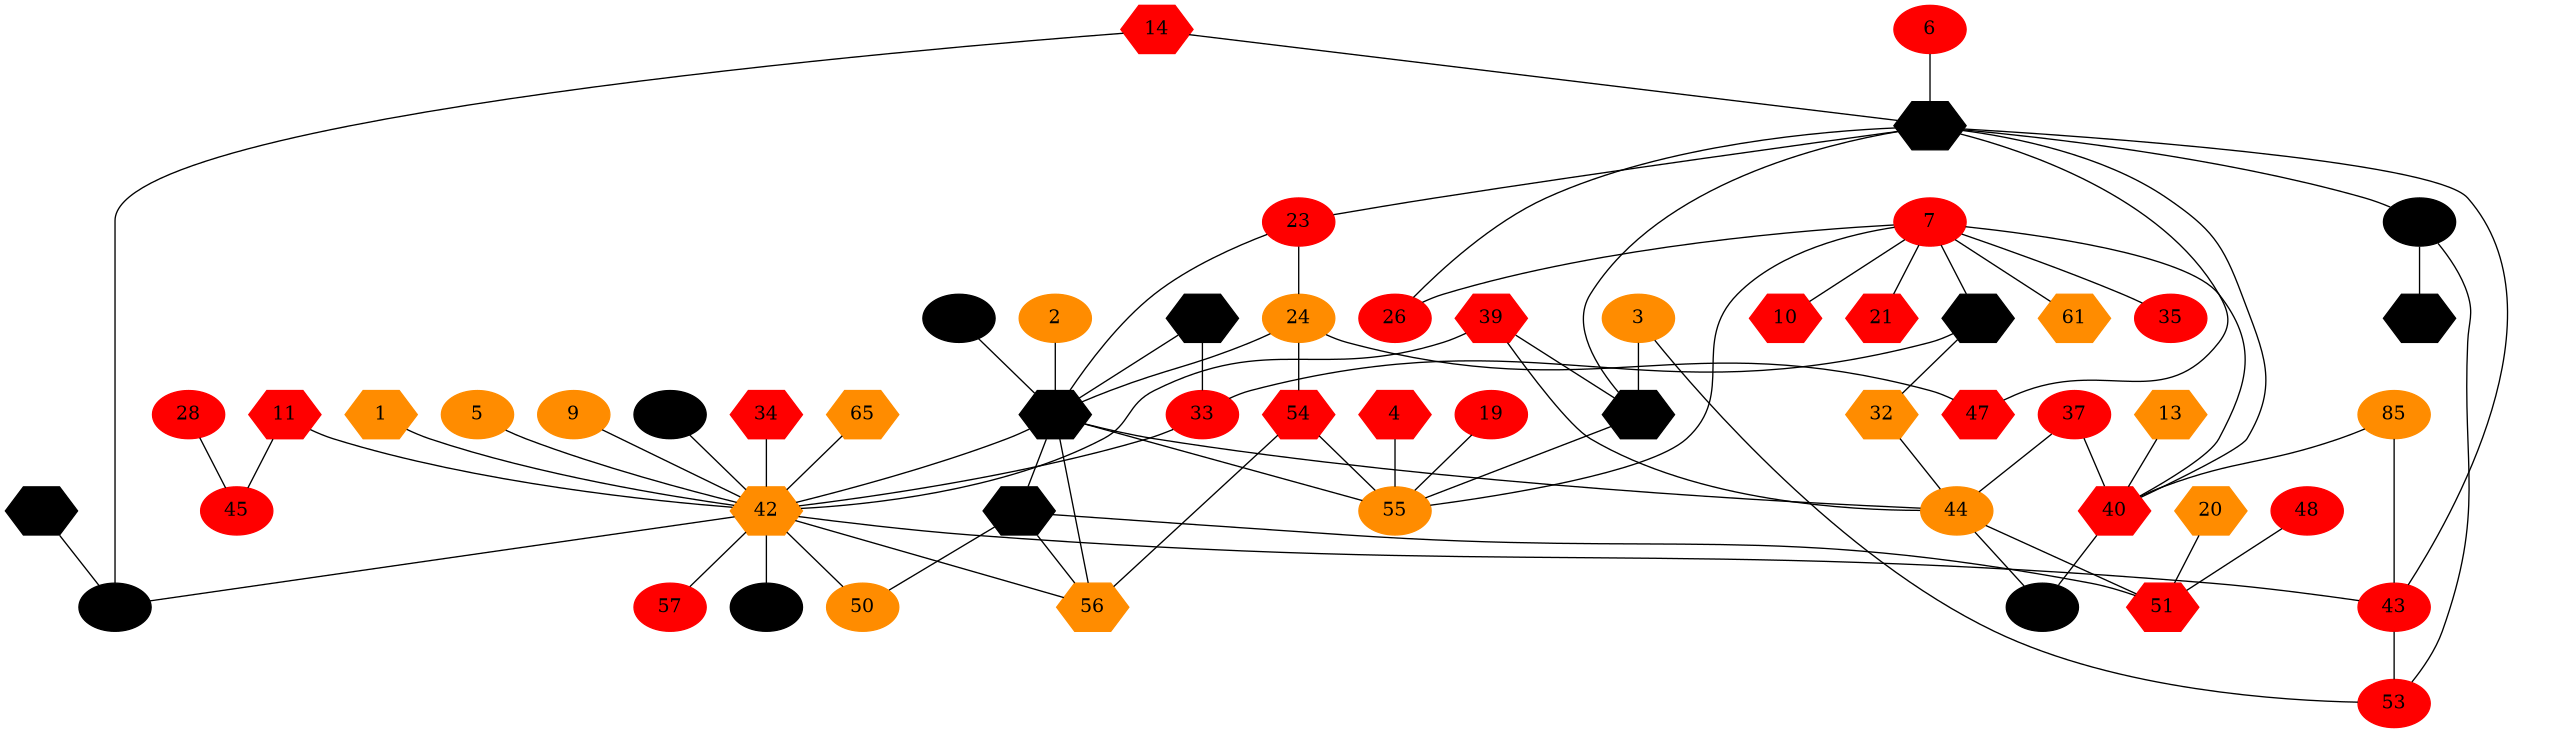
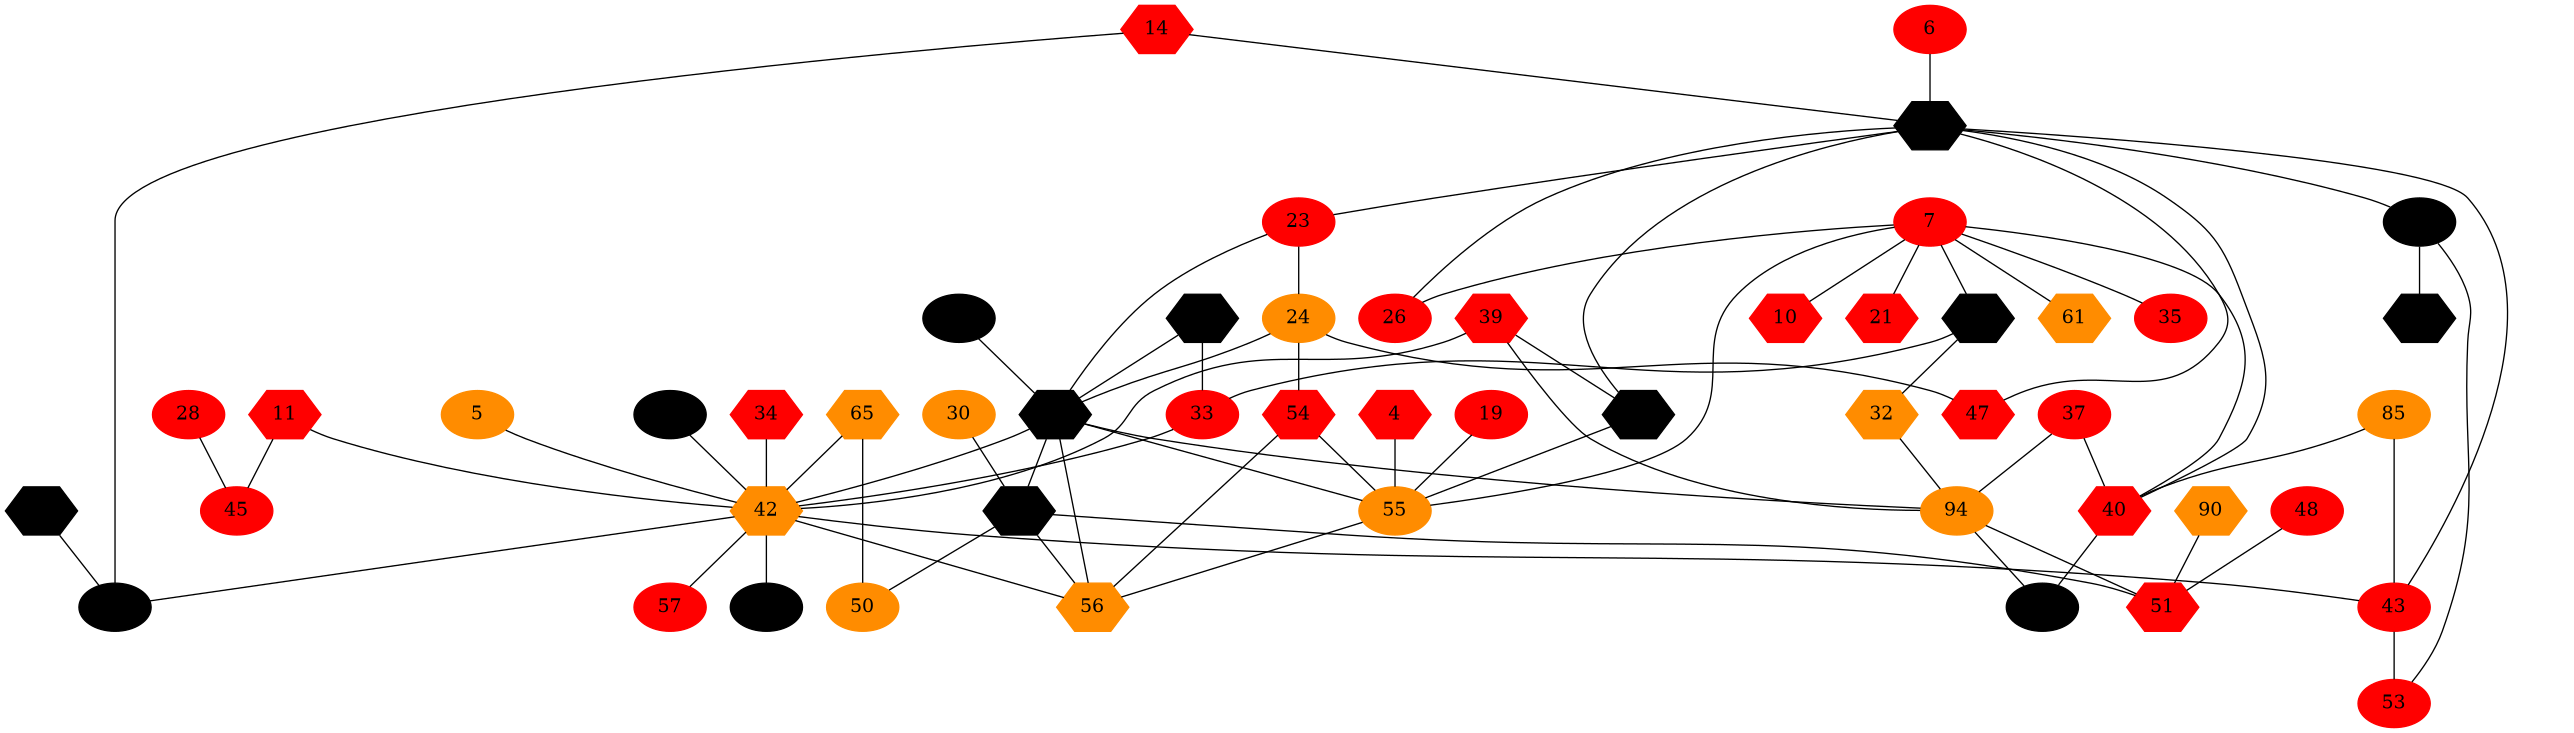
node "2": removed
node "3": removed
node "1": removed
node "9": removed
node "30": added
node "13": removed
node "44": label "44" -> "94"
node "20": label "20" -> "90"
edge "42" -- "50": now "65" -- "50"
edge "55" -- "56": added
